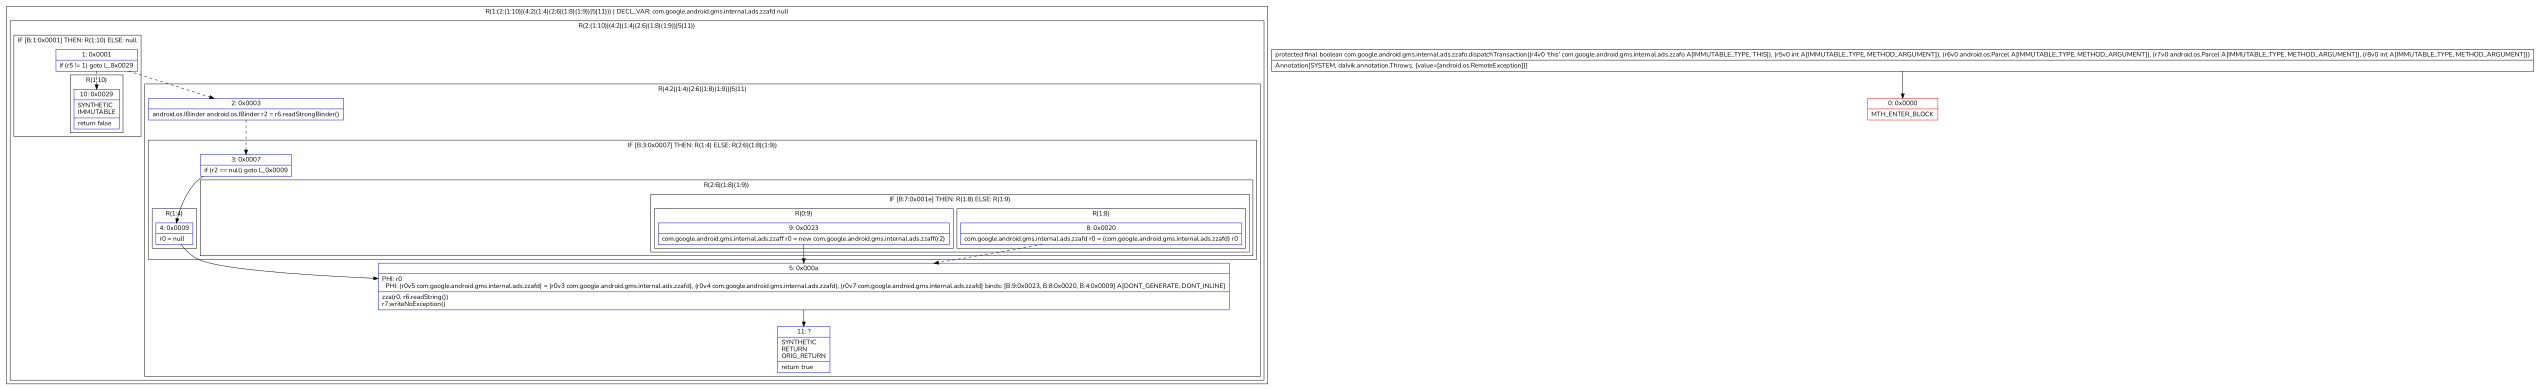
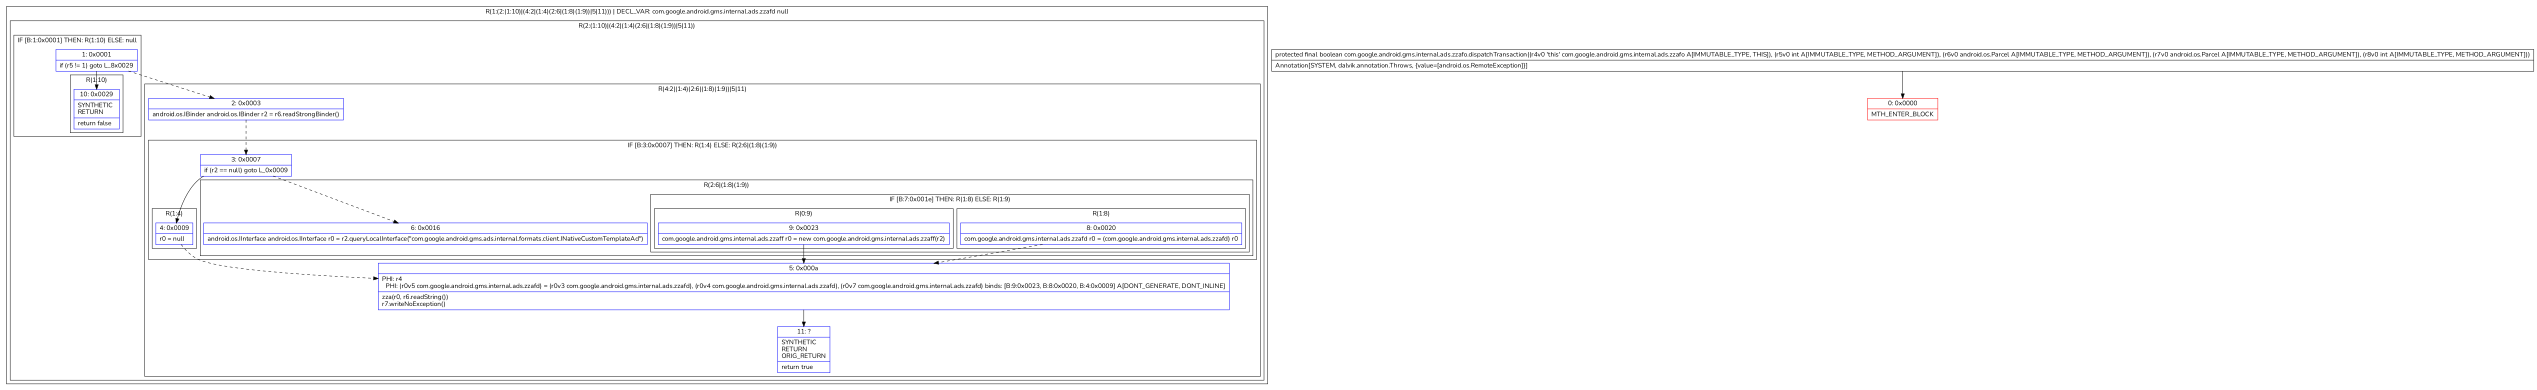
edge "1: 0x0001" -> "10: 0x0029": style dashed -> solid
node "10: 0x0029": text "IMMUTABLE" -> "RETURN"
node "6: 0x0016": added
edge "4: 0x0009" -> "5: 0x000a": style solid -> dashed
node "5: 0x000a": text "PHI: r0" -> "PHI: r4"
